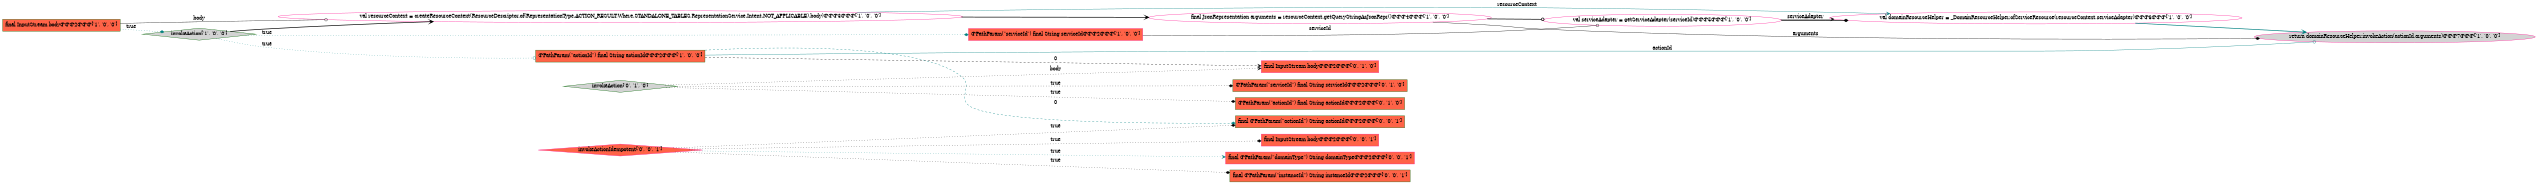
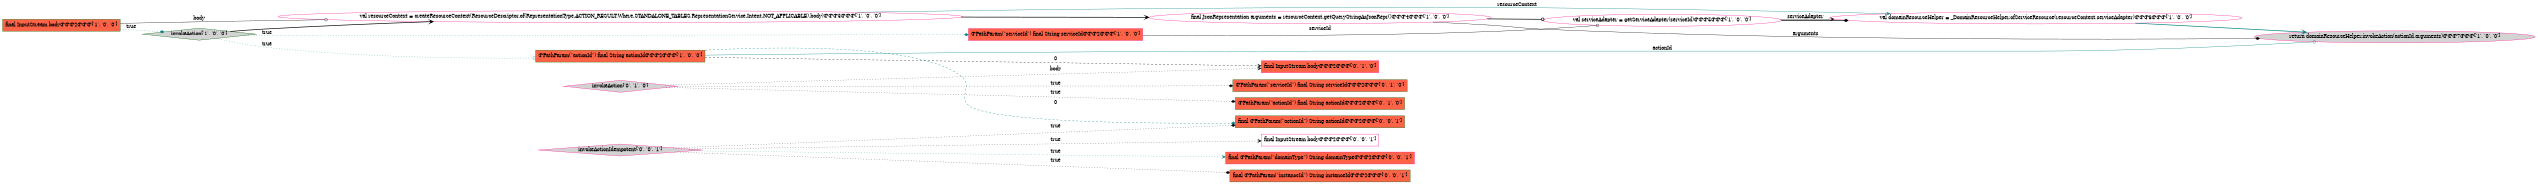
node "invokeAction['0', '1', '0']": color darkgreen -> deeppink
node "final InputStream body@@@2@@@['0', '0', '1']": fillcolor tomato -> white
edge "invokeActionIdempotent['0', '0', '1']" -> "final InputStream body@@@2@@@['0', '0', '1']": arrowhead diamond -> vee
node "invokeActionIdempotent['0', '0', '1']": fillcolor tomato -> lightgray
